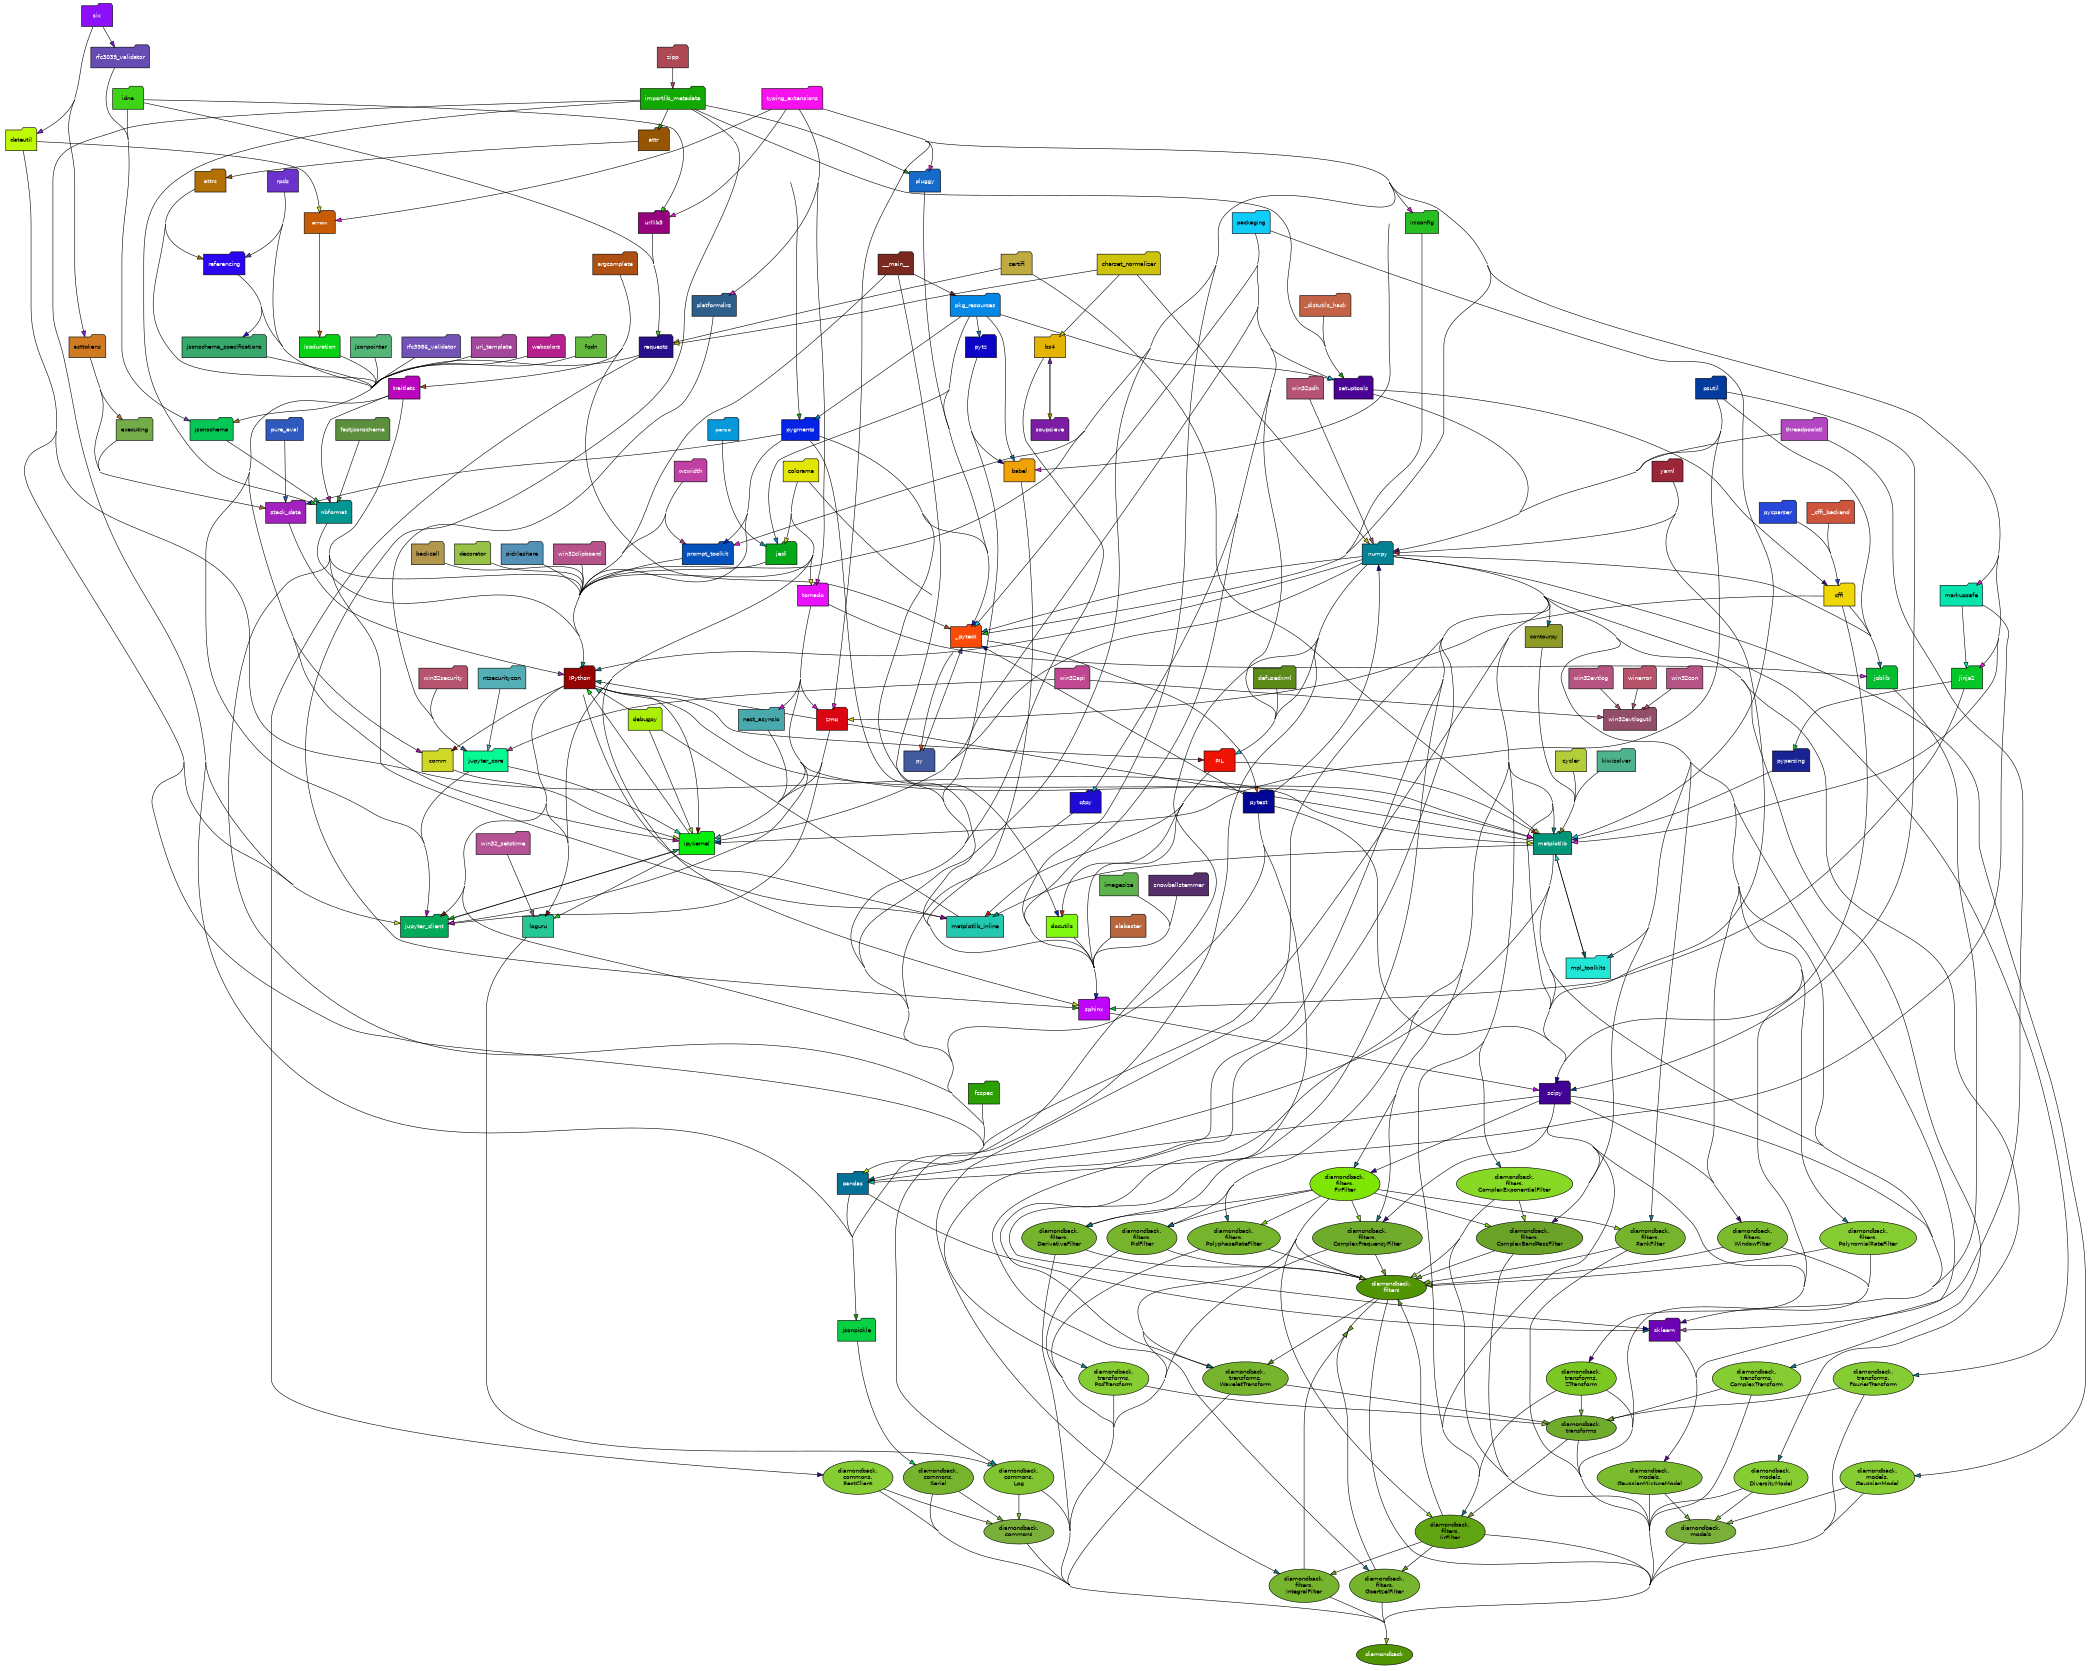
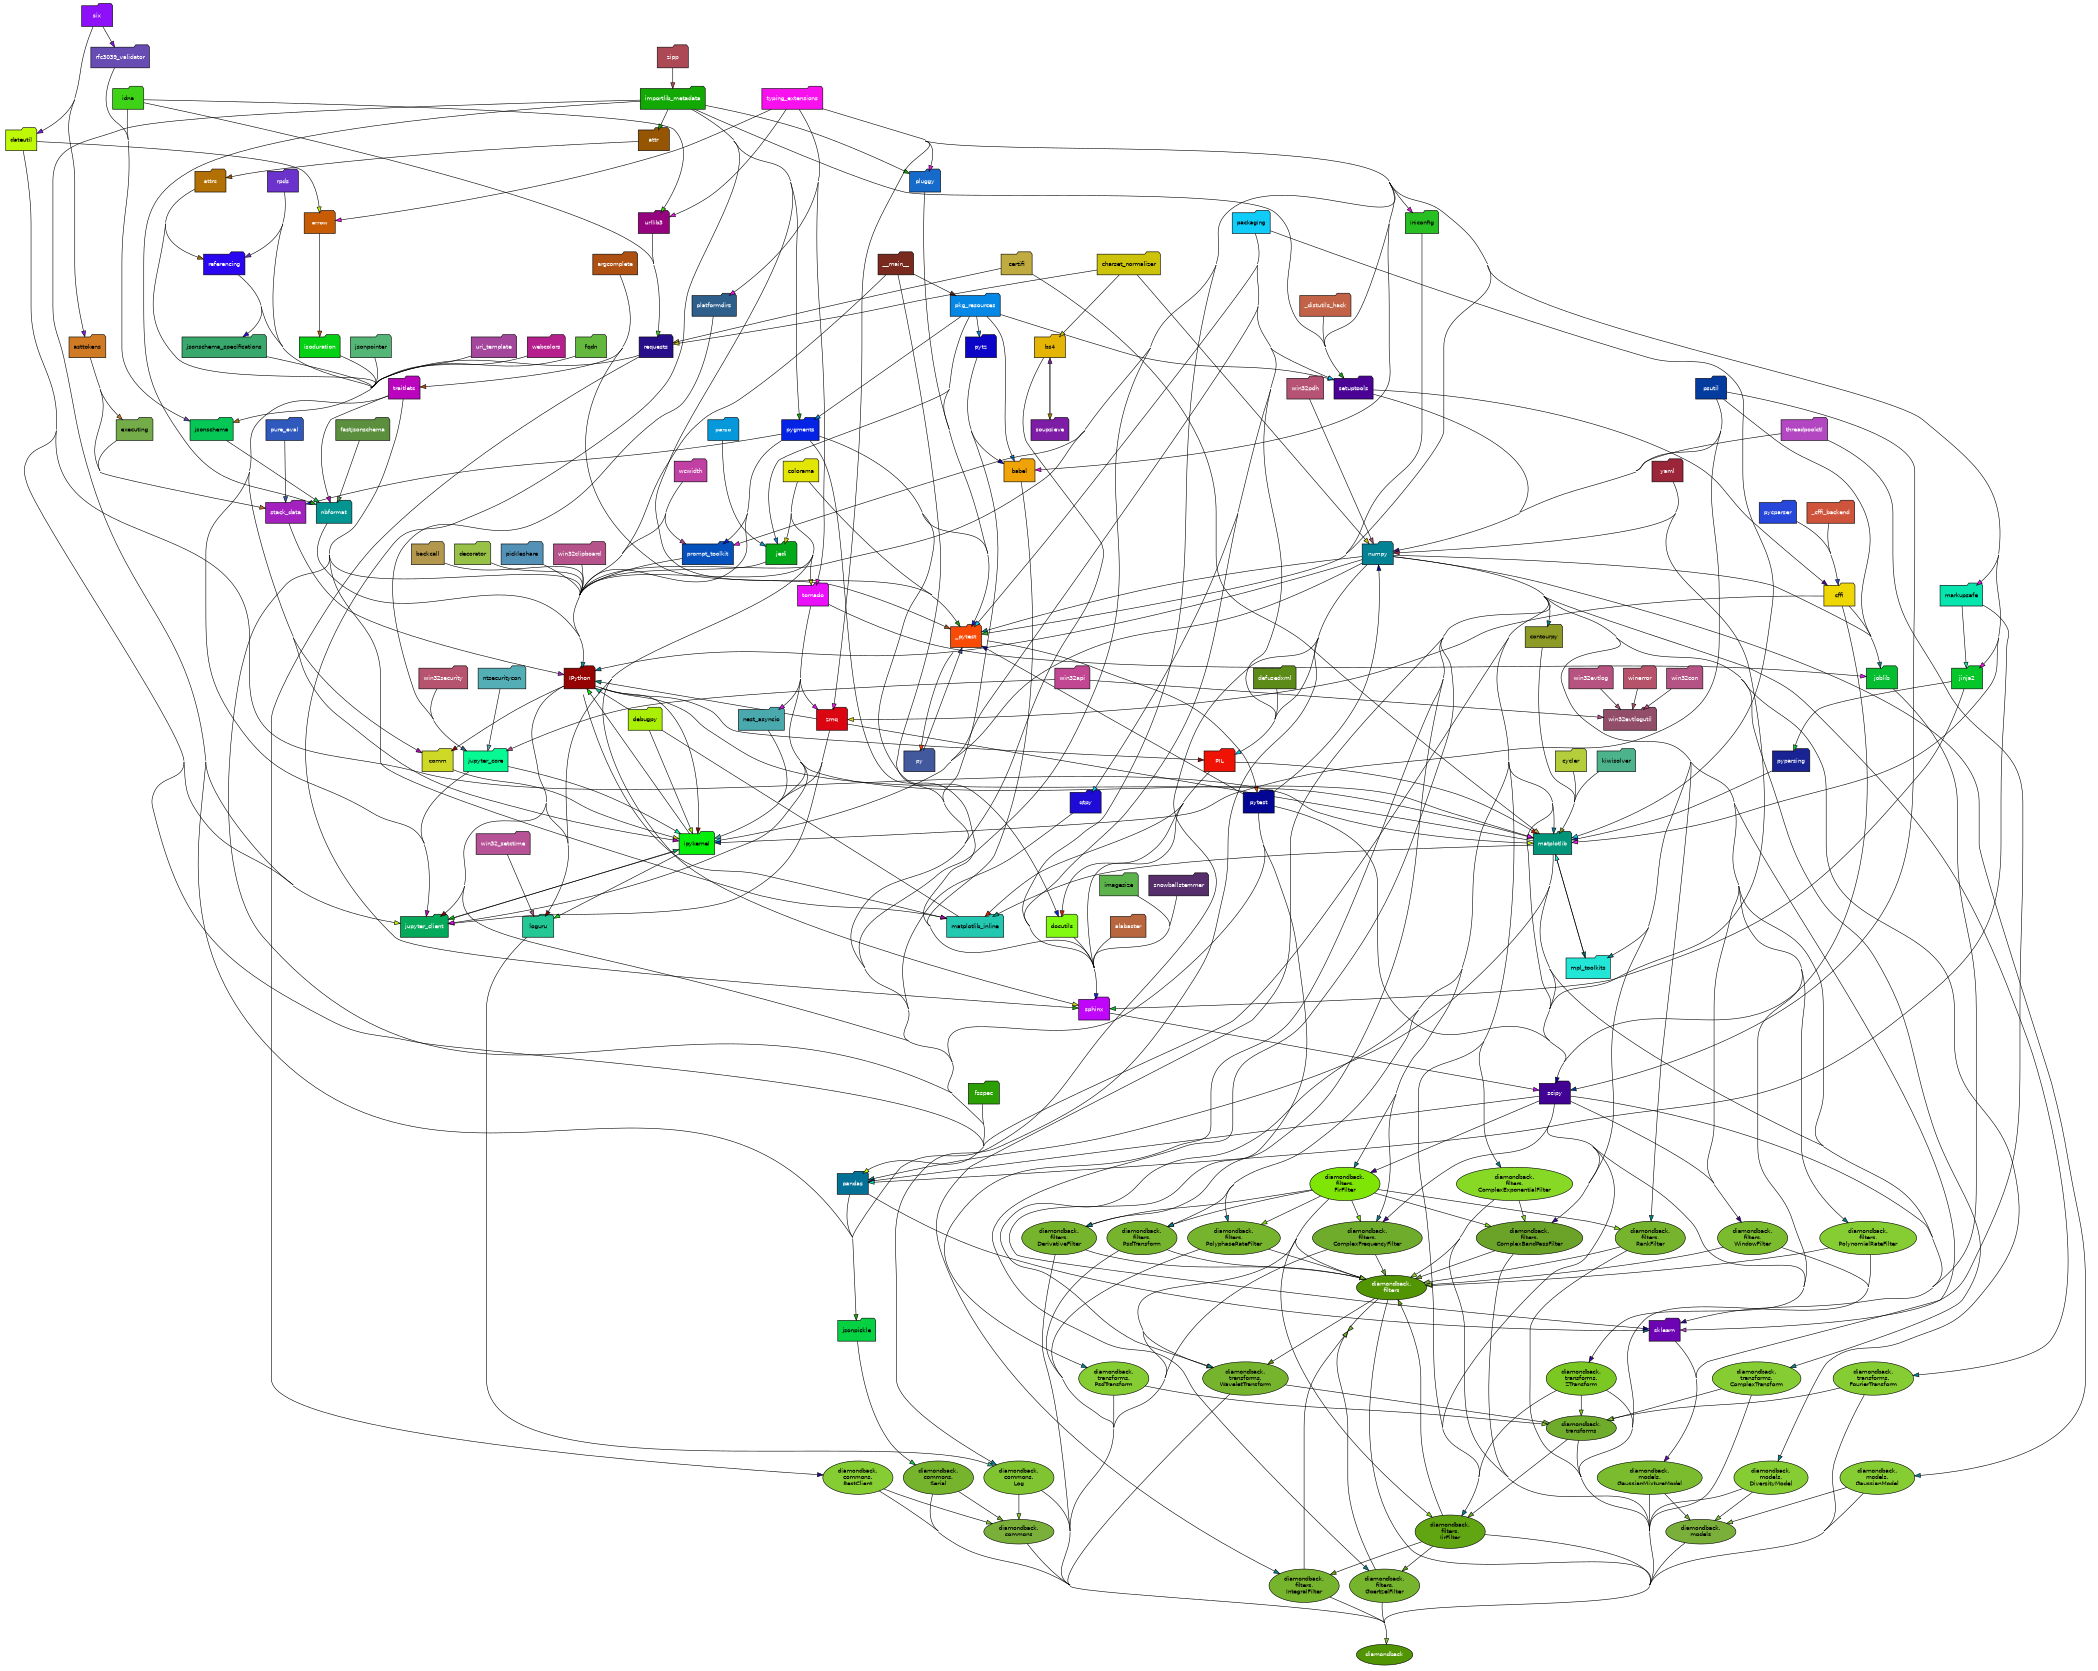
edge "importlib_metadata" -> "_pytest": added
edge "typing_extensions" -> "setuptools": added
node "rfc3986_validator": removed
node "diamondback. filters. PidFilter": label "diamondback. filters. PidFilter" -> "diamondback. filters. PsdTransform"
